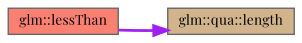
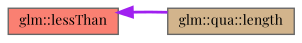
edge "glm::lessThan" -> "glm::qua::length": reversed
